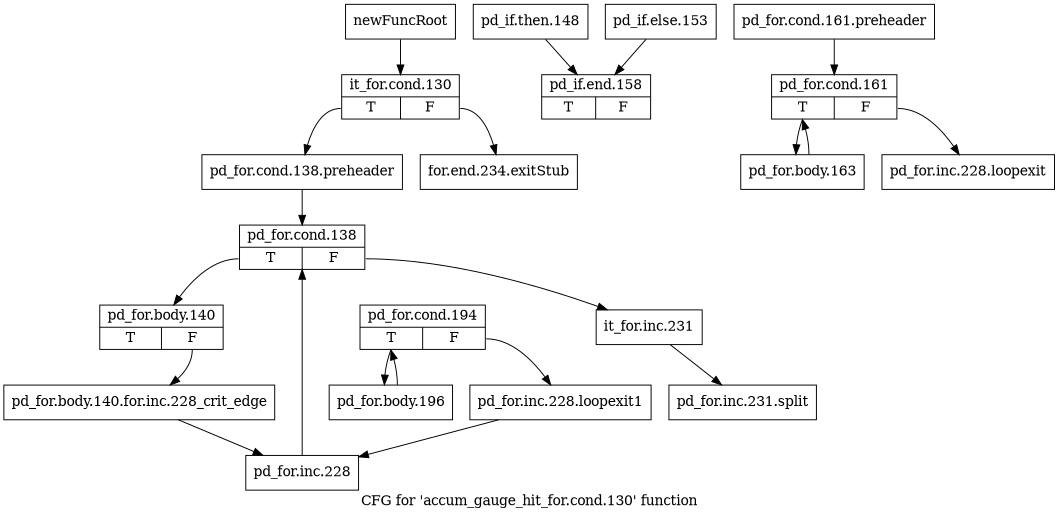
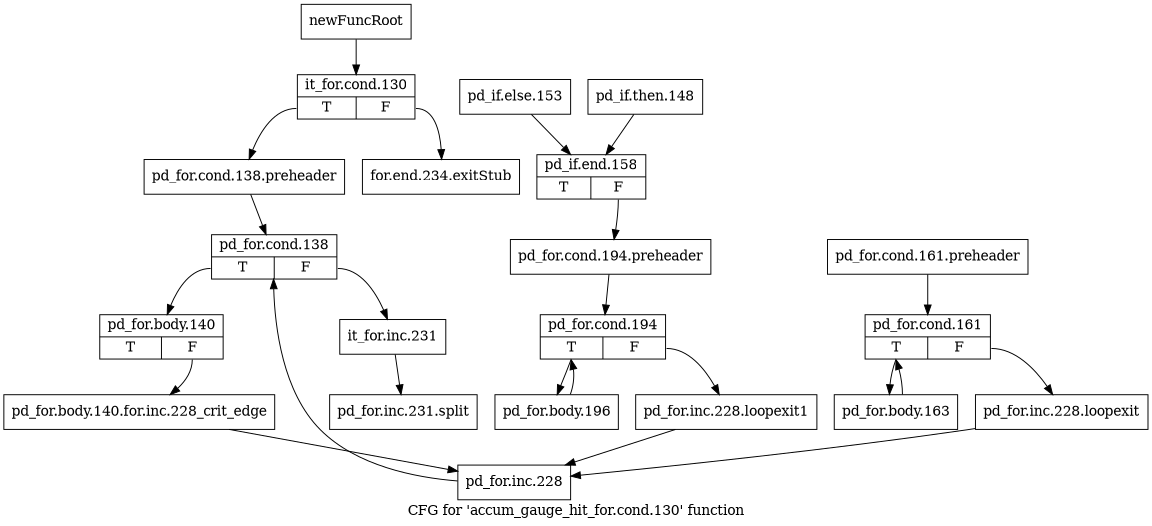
node "pd_for.cond.194.preheader": added
edge "pd_for.inc.228.loopexit" -> "pd_for.inc.228": added
